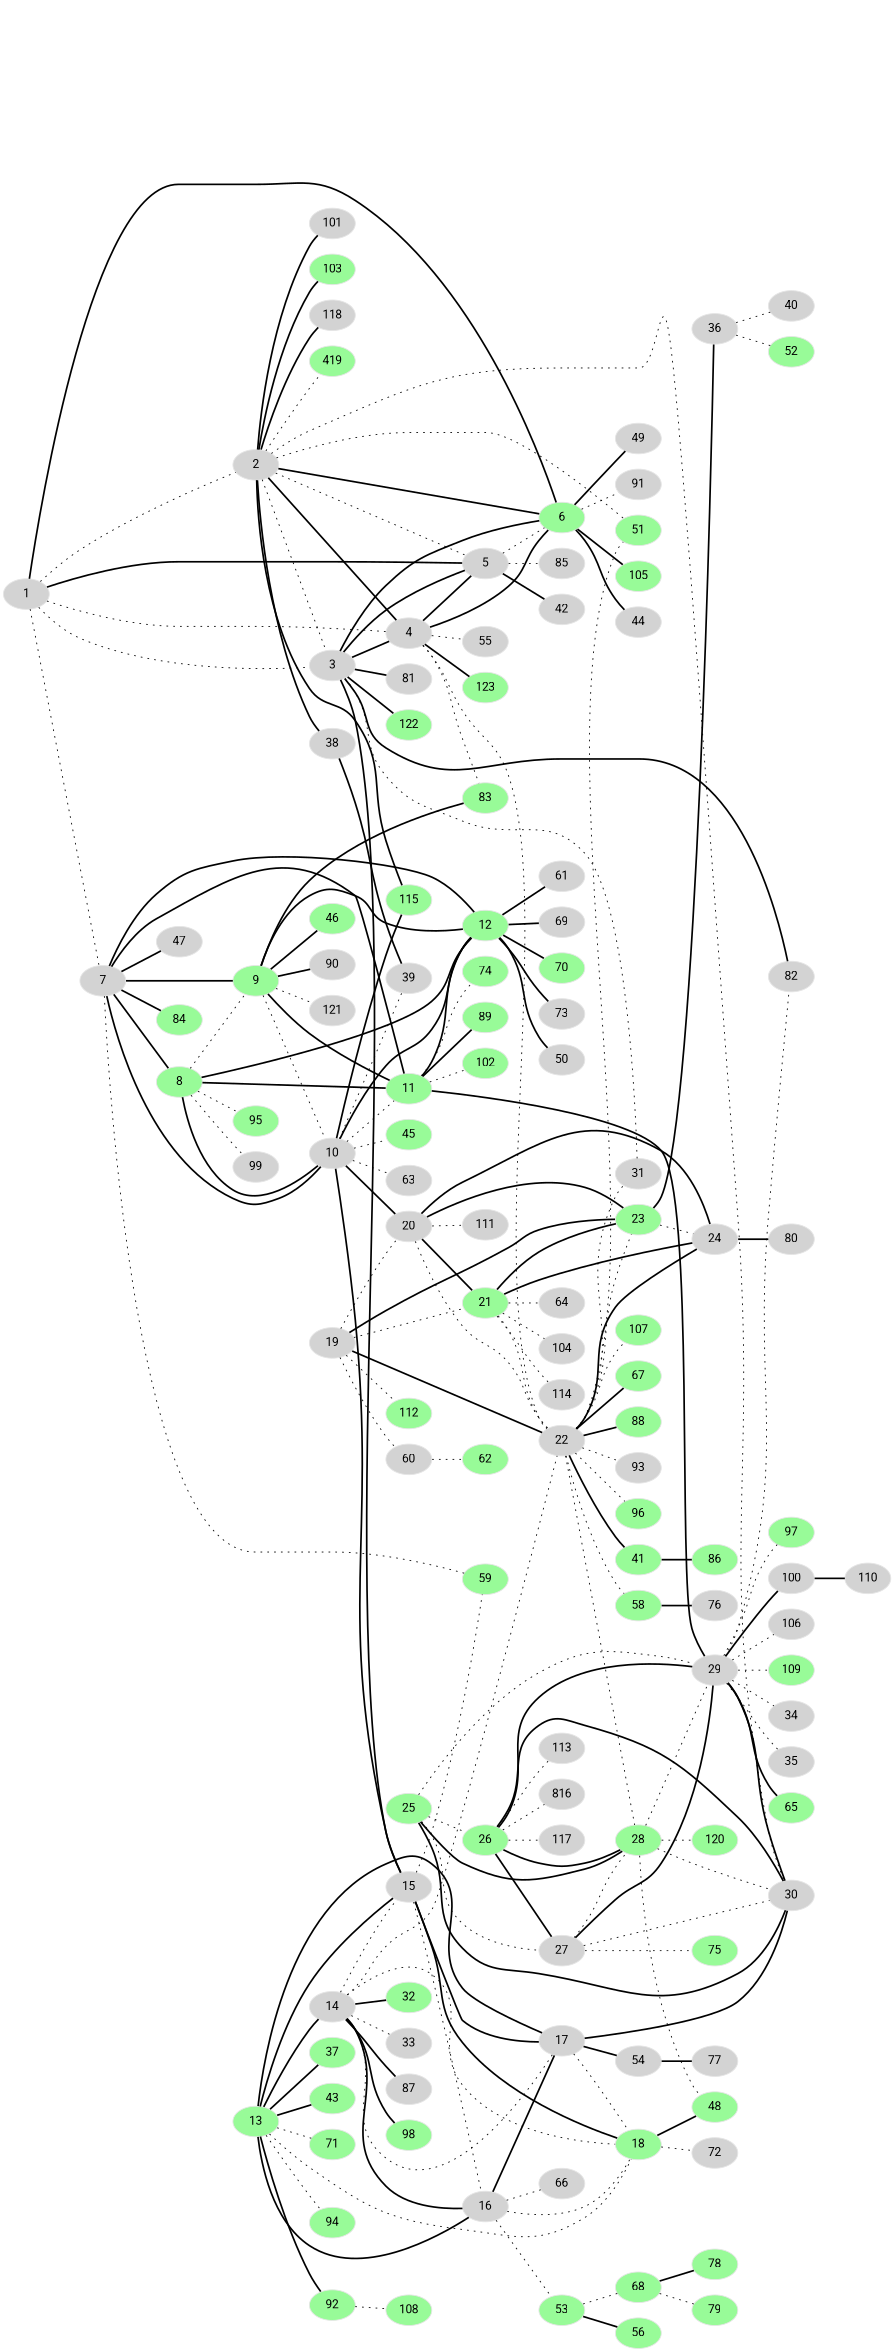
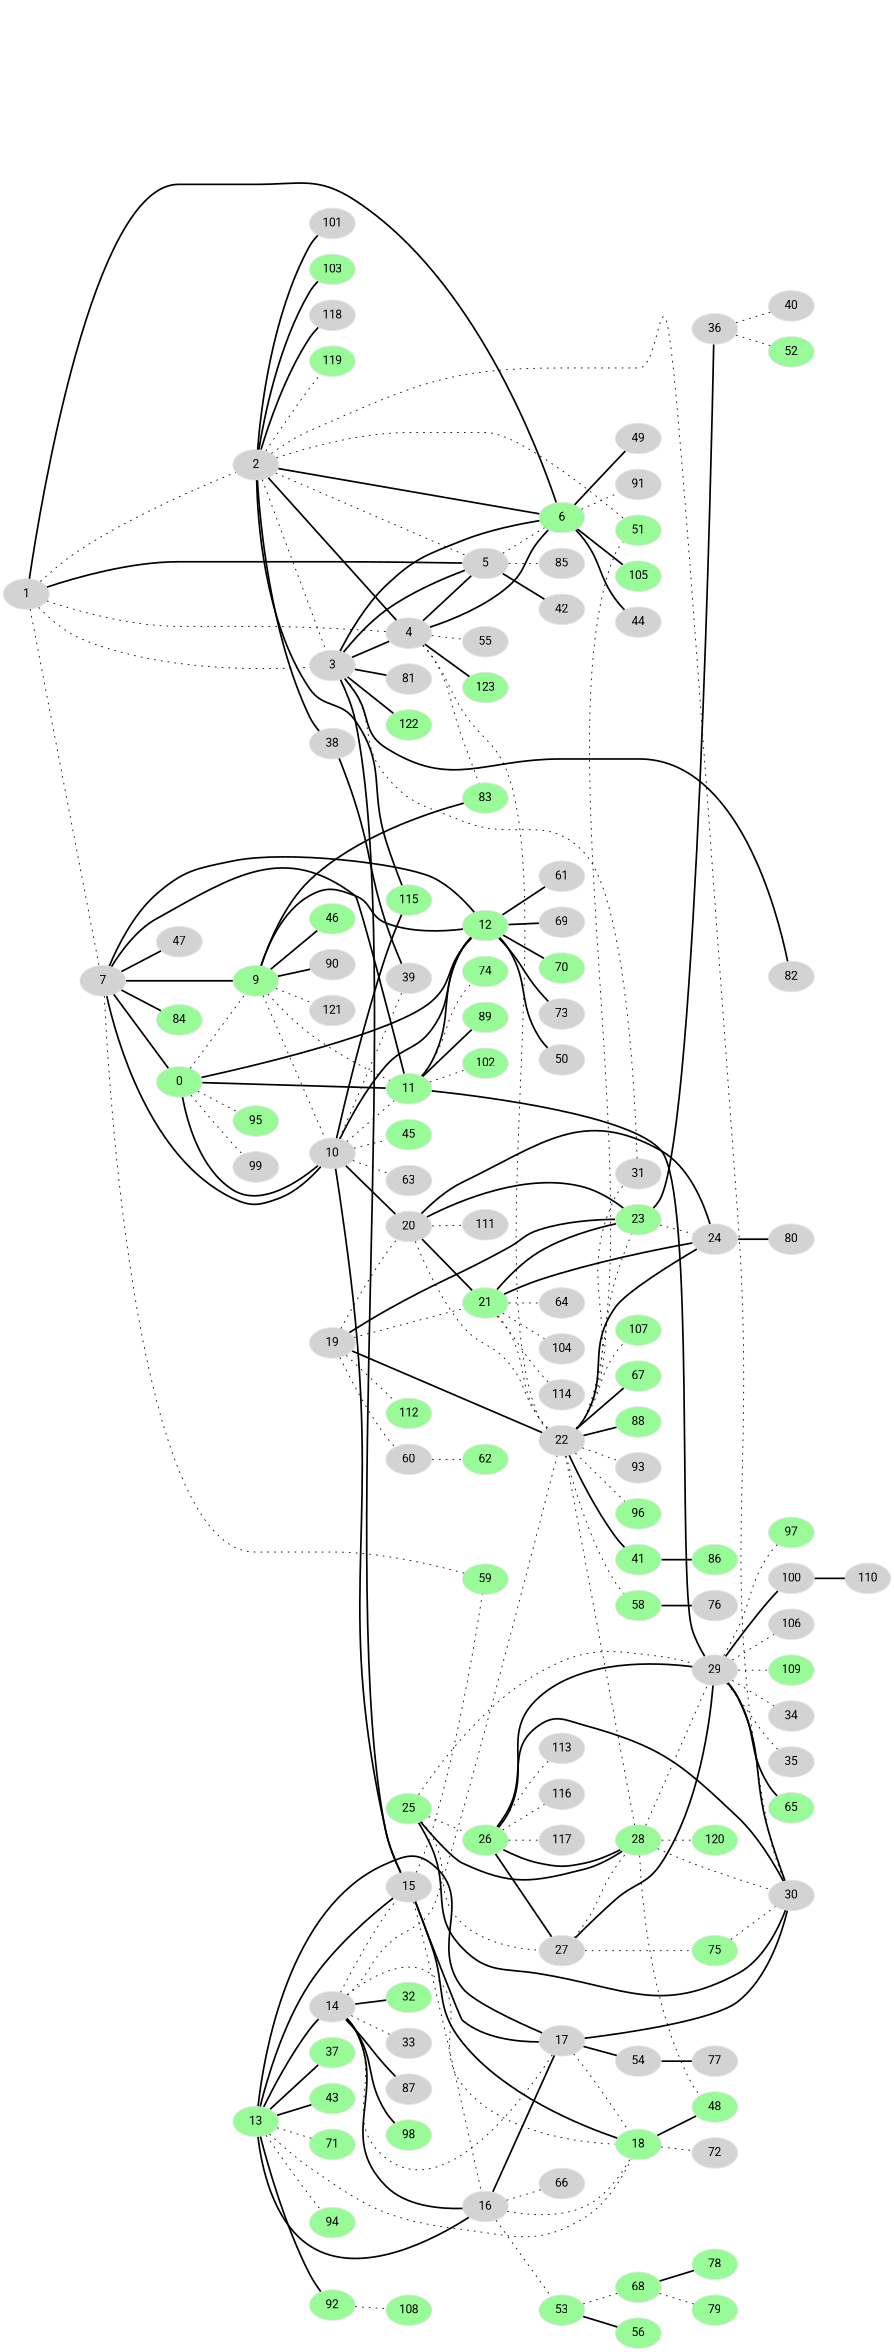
node "419": label "419" -> "119"
edge "9" -- "11": style bold -> dotted
node "8": label "8" -> "0"
edge "82" -- "29": removed
node "816": label "816" -> "116"
edge "30" -- "27": now "30" -- "75"
